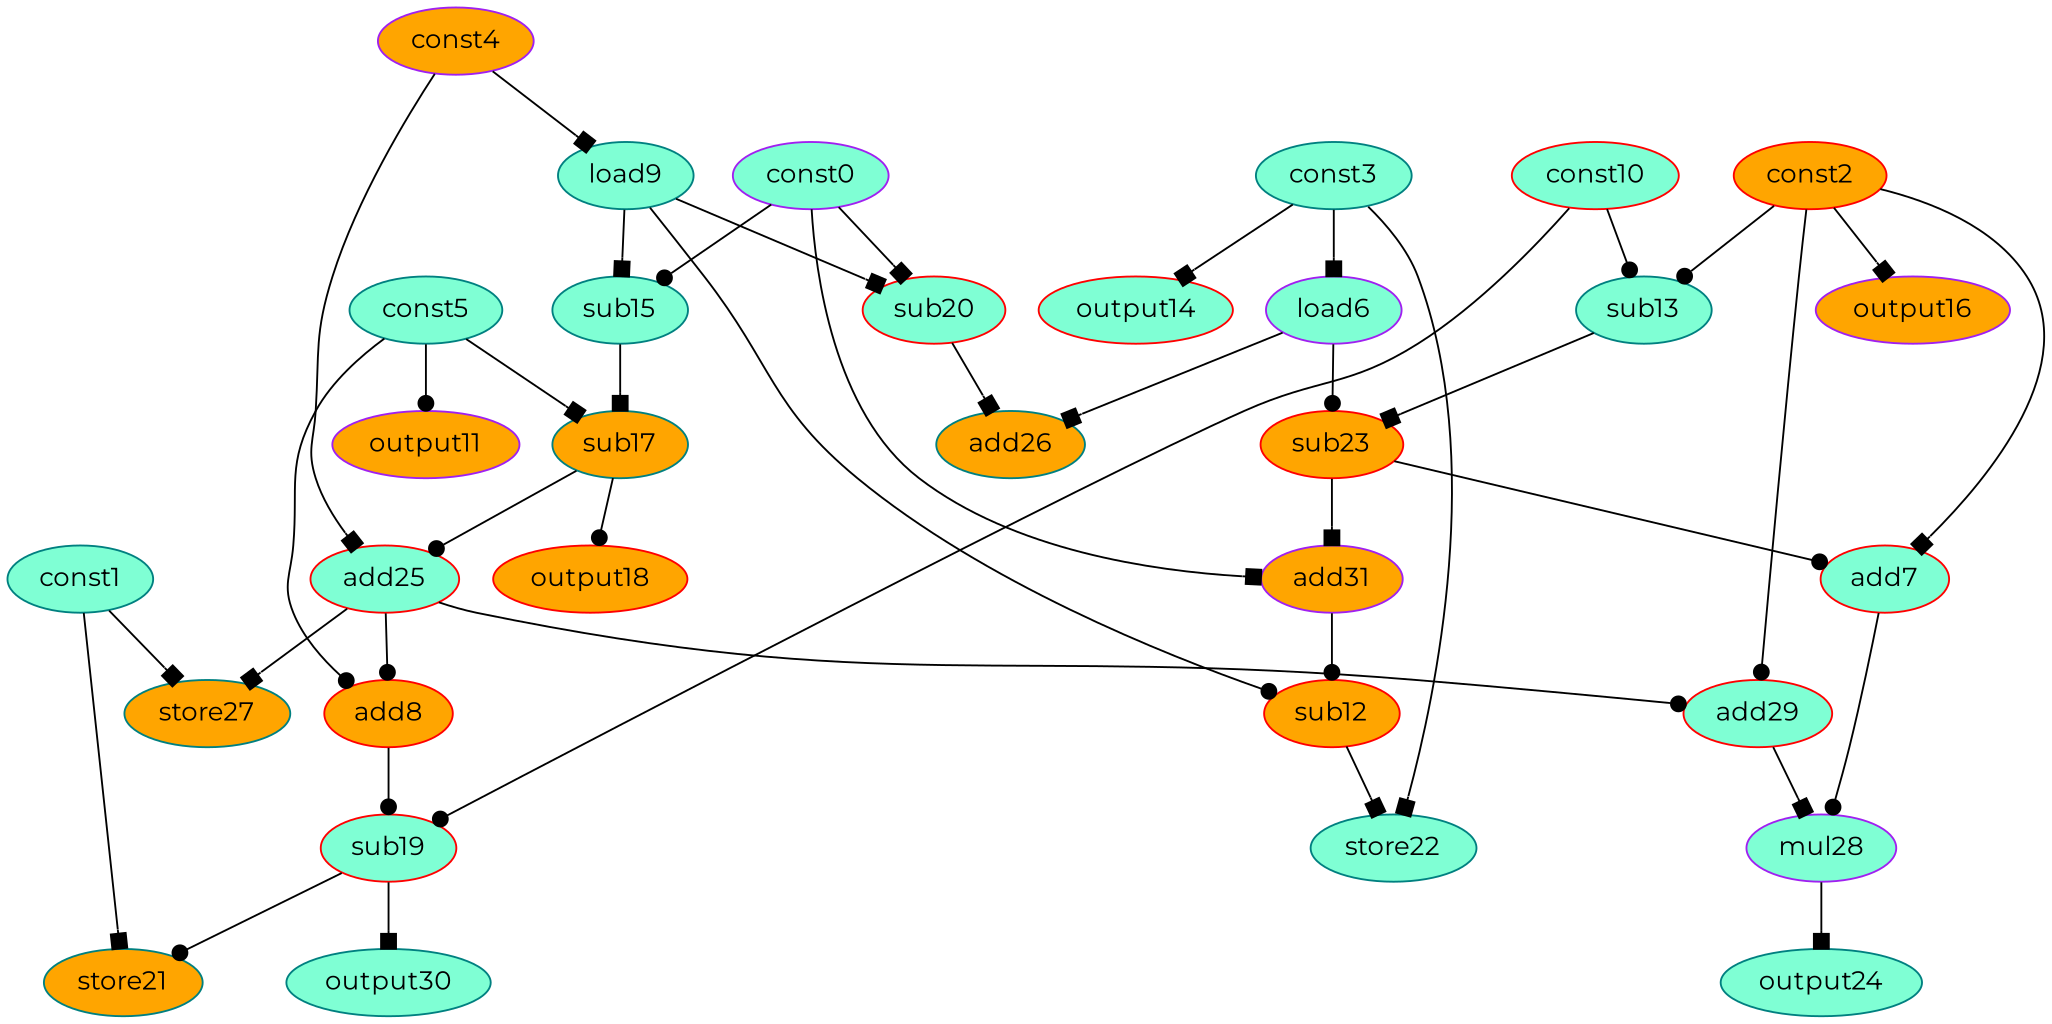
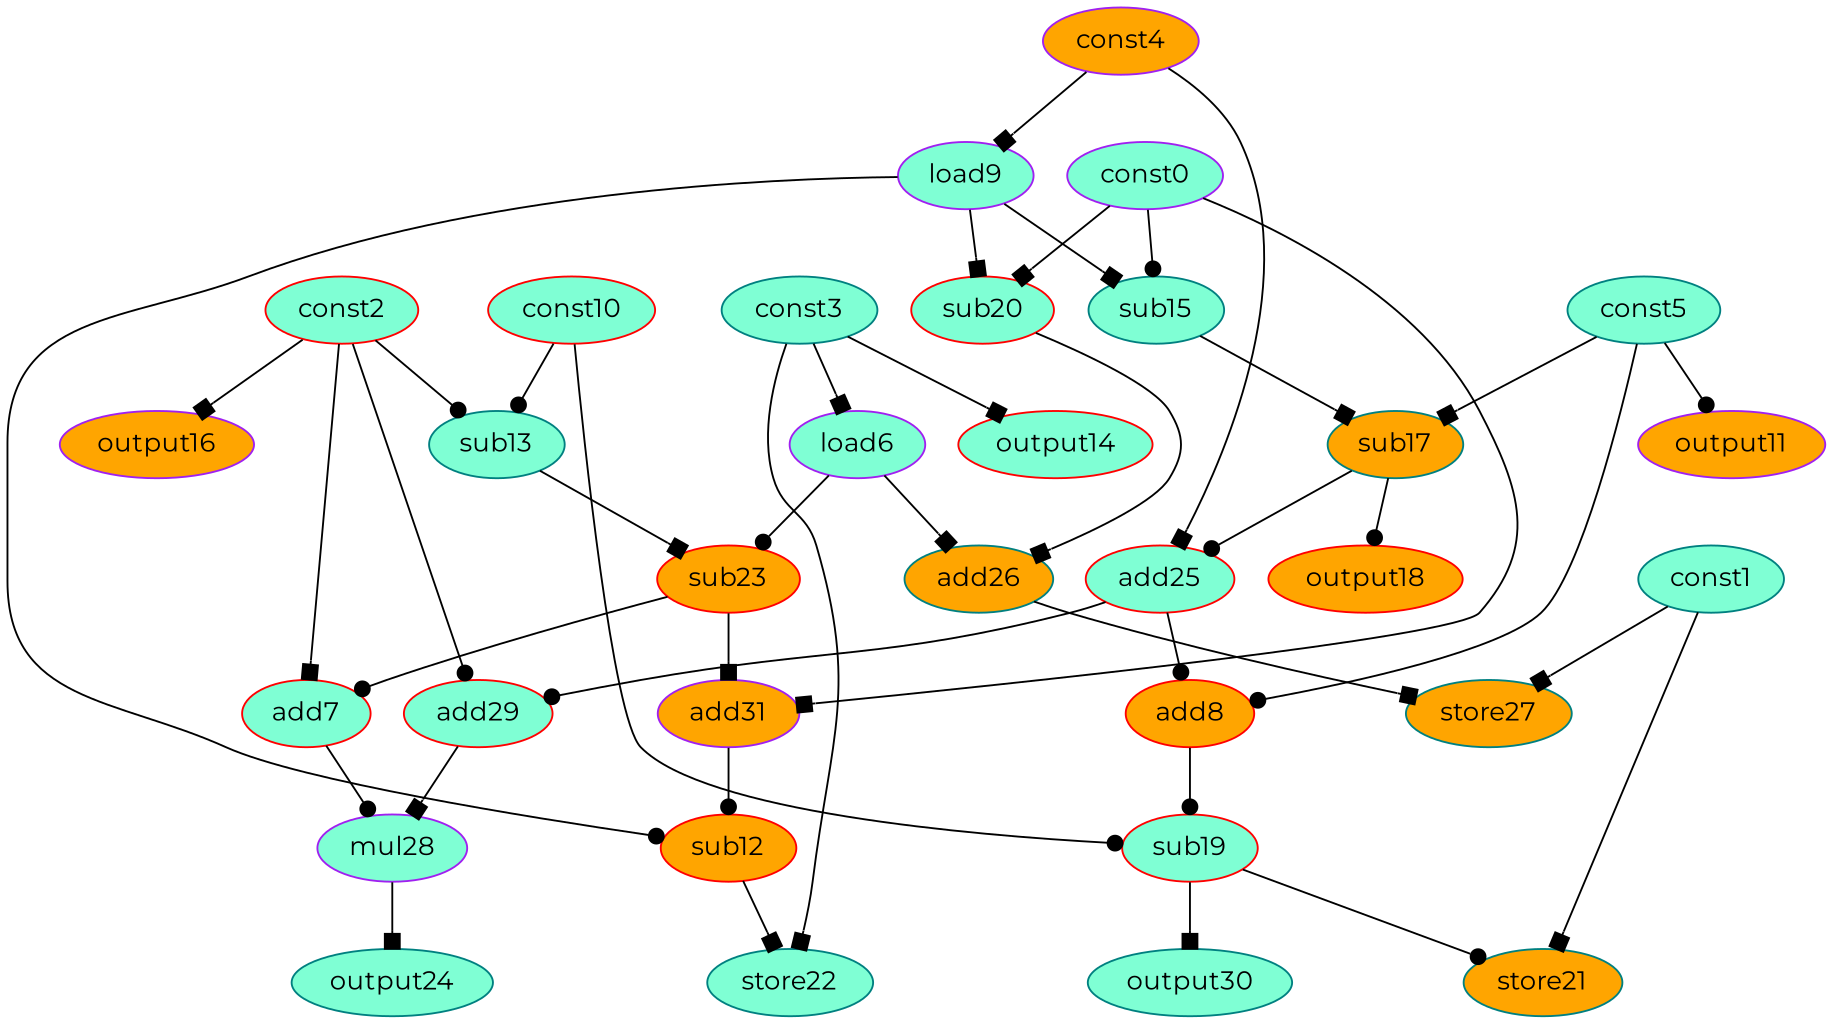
node "load9": color teal -> purple
node "const2": fillcolor orange -> aquamarine
edge "add25" -> "store27": now "add26" -> "store27"
